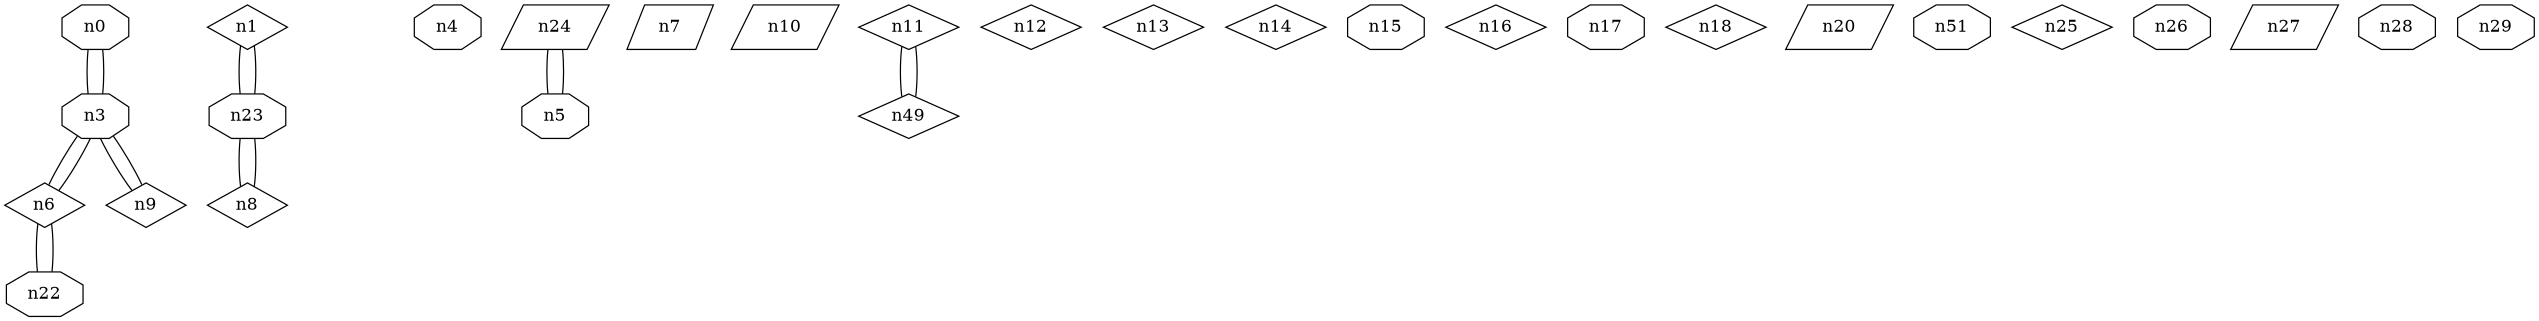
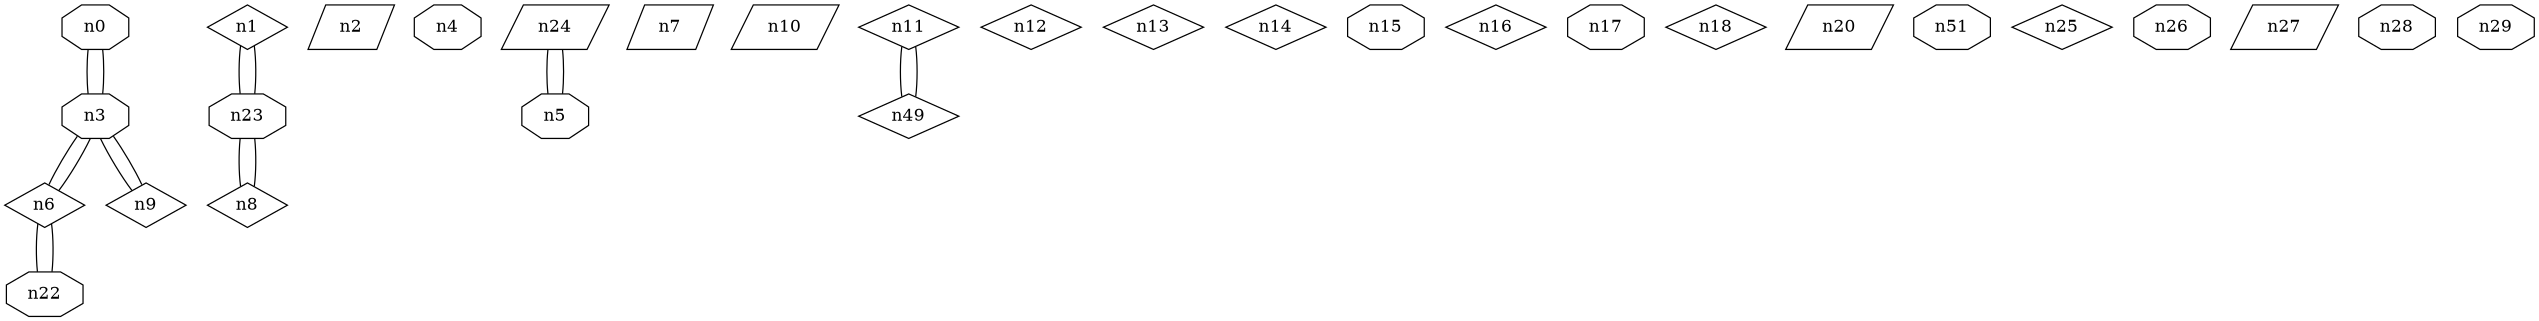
node "n2": added
